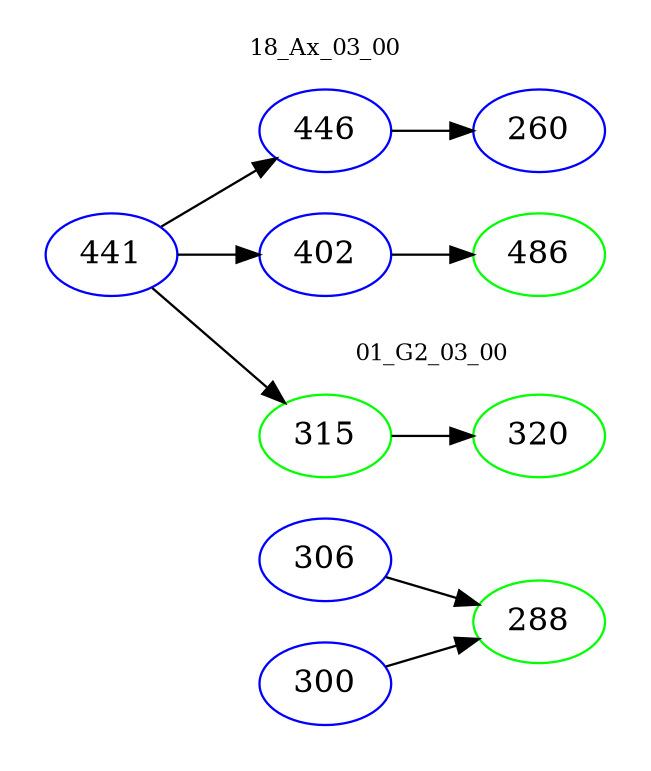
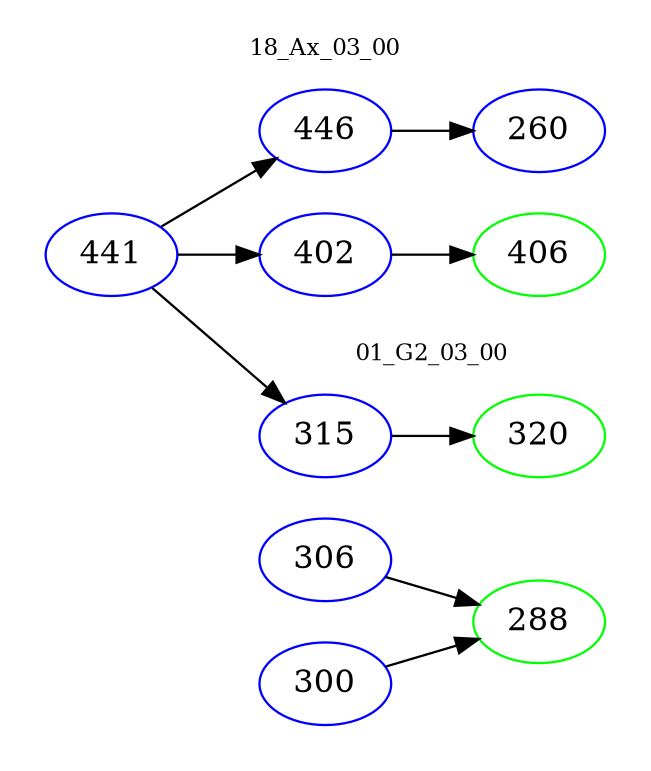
node "486": label "486" -> "406"
node "315": color green -> blue
